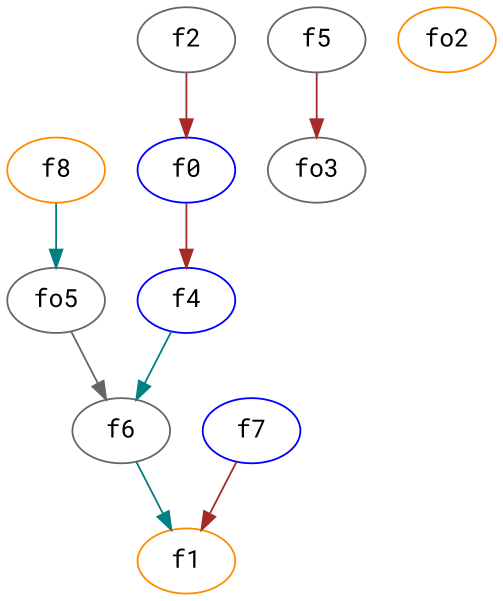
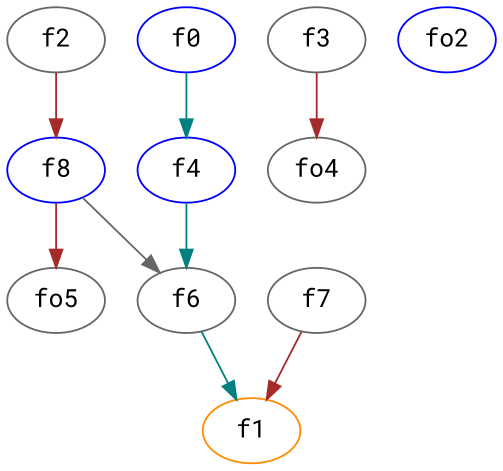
node "f5": label "f5" -> "f3"
node "fo2": color darkorange -> blue
edge "f2" -> "f0": now "f2" -> "f8"
node "f8": color darkorange -> blue
node "fo3": label "fo3" -> "fo4"
edge "f8" -> "fo5": color teal -> brown
edge "f0" -> "f4": color brown -> teal
edge "fo5" -> "f6": now "f8" -> "f6"
node "f7": color blue -> gray40
